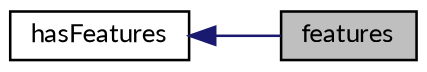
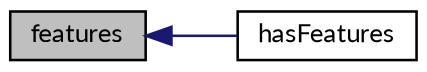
edge "features" -> "hasFeatures": reversed
